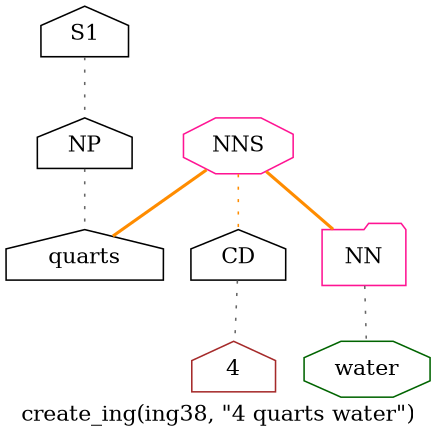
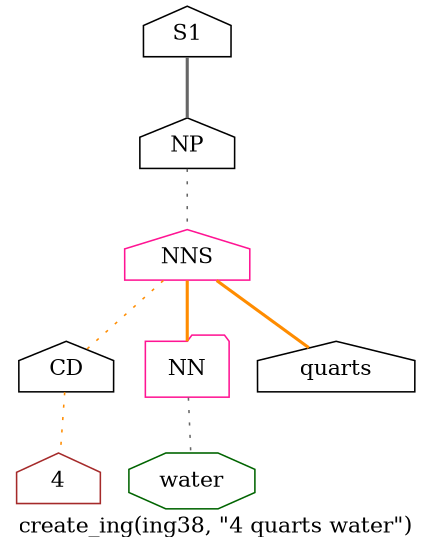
edge "S1" -- "NP": style dotted -> bold
node "NNS": shape octagon -> house
edge "NP" -- "quarts": now "NP" -- "NNS"
edge "CD" -- "4": color gray40 -> darkorange
